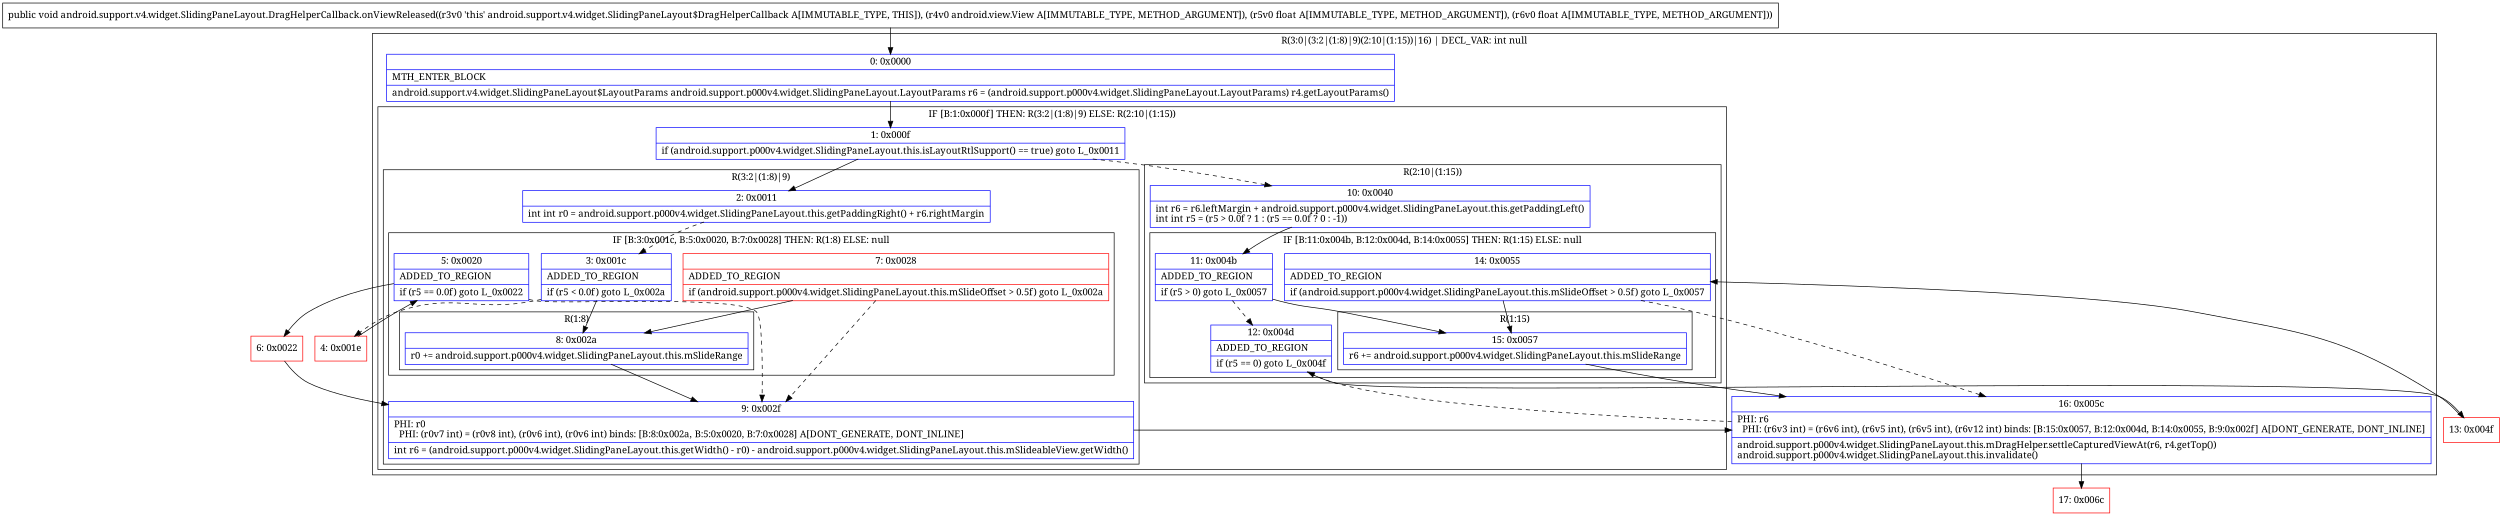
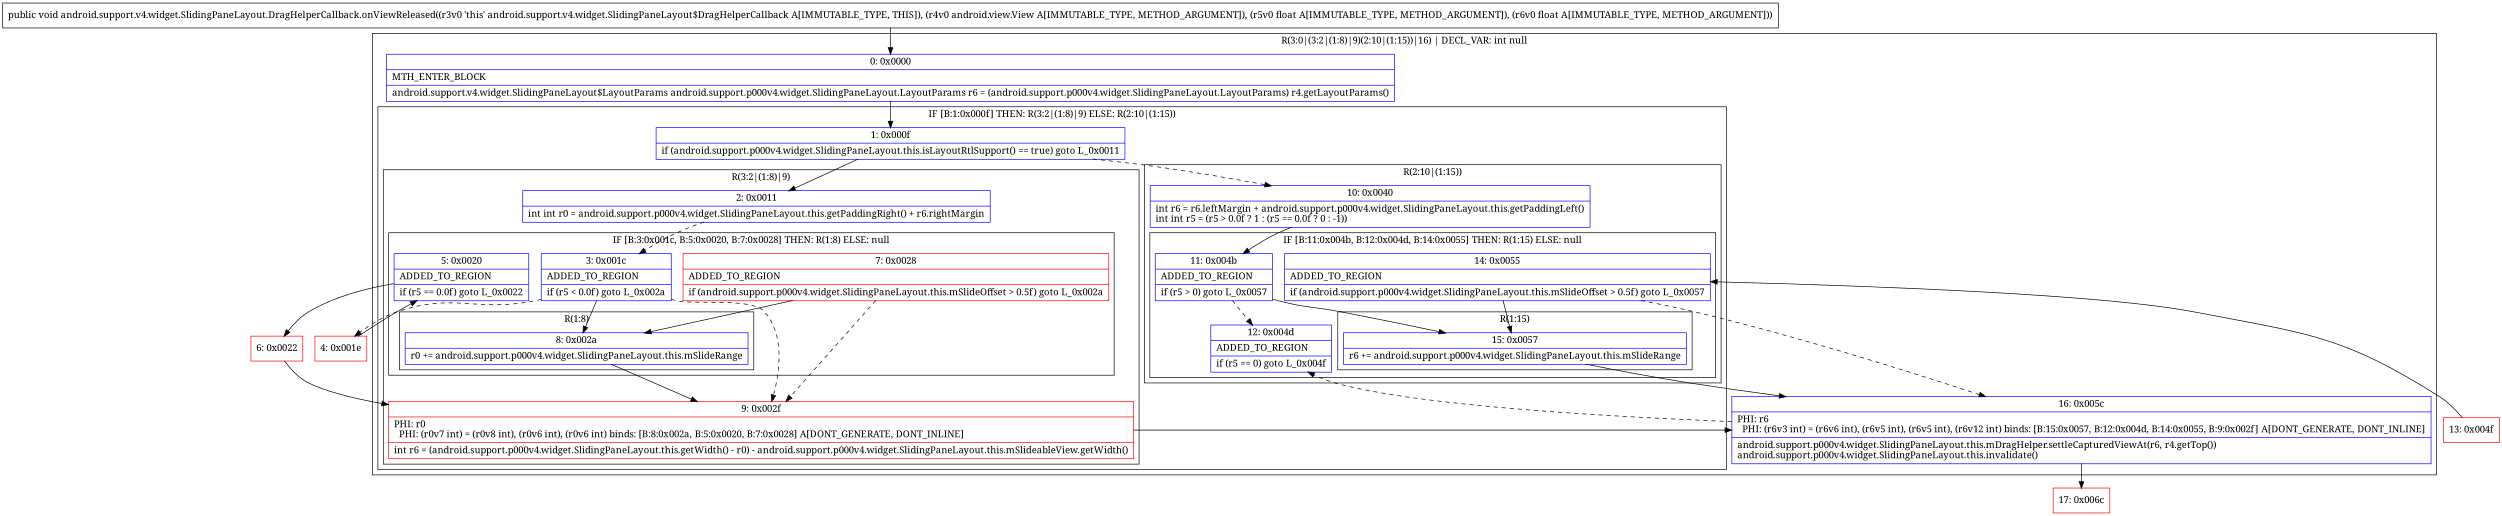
edge "5: 0x0020" -> "9: 0x002f": now "3: 0x001c" -> "9: 0x002f"
edge "12: 0x004d" -> "13: 0x004f": removed
node "9: 0x002f": color blue -> red
